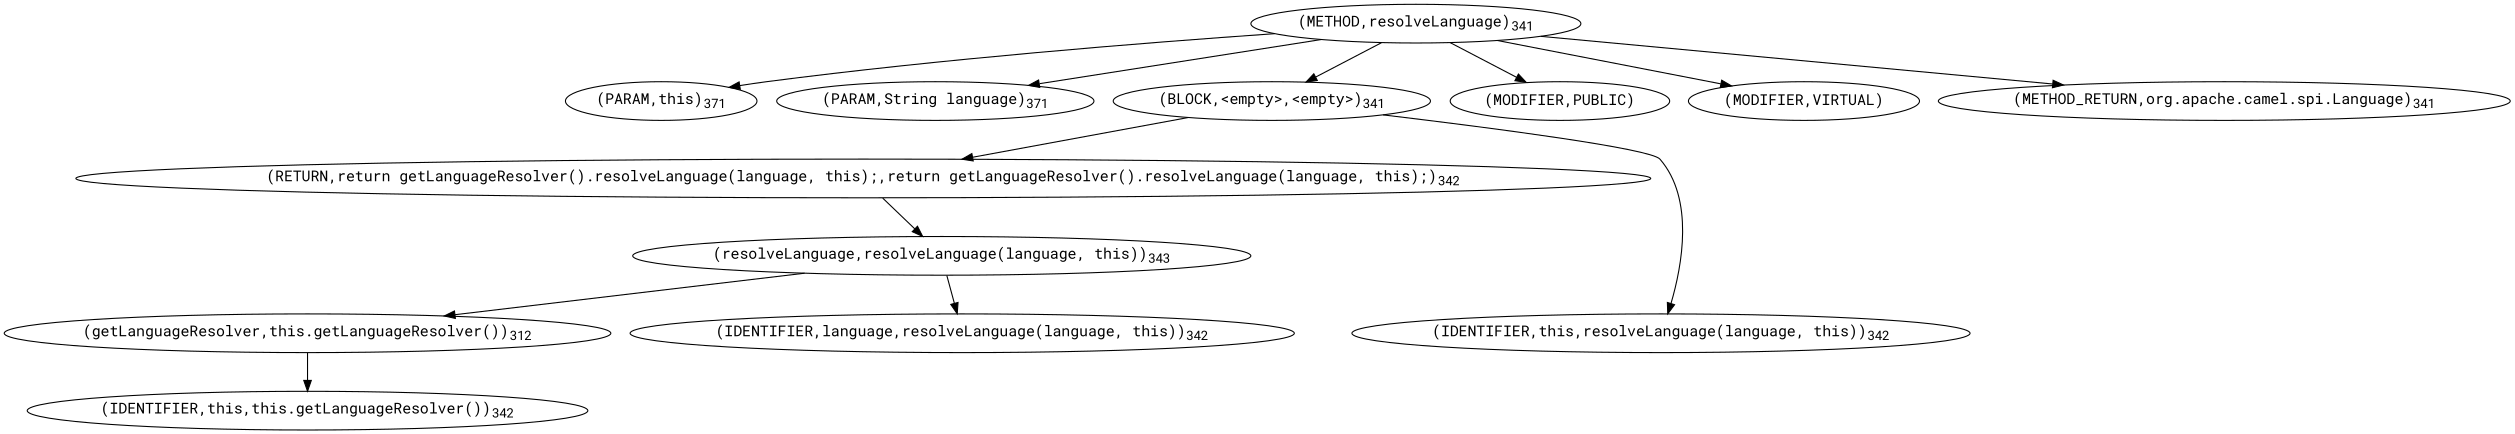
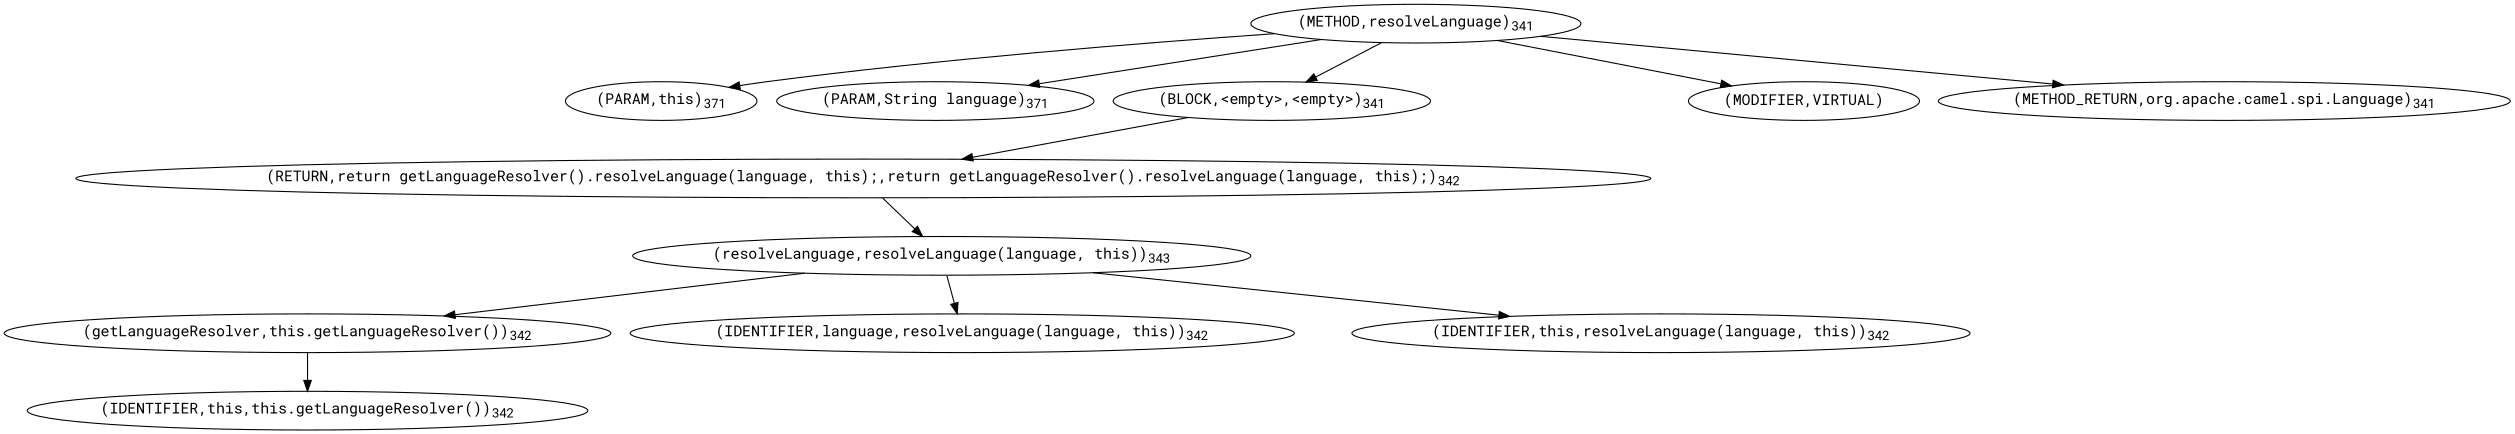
node "(MODIFIER,PUBLIC)": removed
edge "(BLOCK,<empty>,<empty>)" -> "(IDENTIFIER,this,resolveLanguage(language, this))": now "(resolveLanguage,resolveLanguage(language, this))" -> "(IDENTIFIER,this,resolveLanguage(language, this))"
node "(getLanguageResolver,this.getLanguageResolver())": text "312" -> "342"
